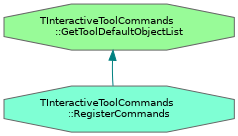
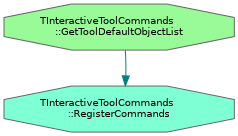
edge "TInteractiveToolCommands ::RegisterCommands" -> "TInteractiveToolCommands ::GetToolDefaultObjectList": reversed
